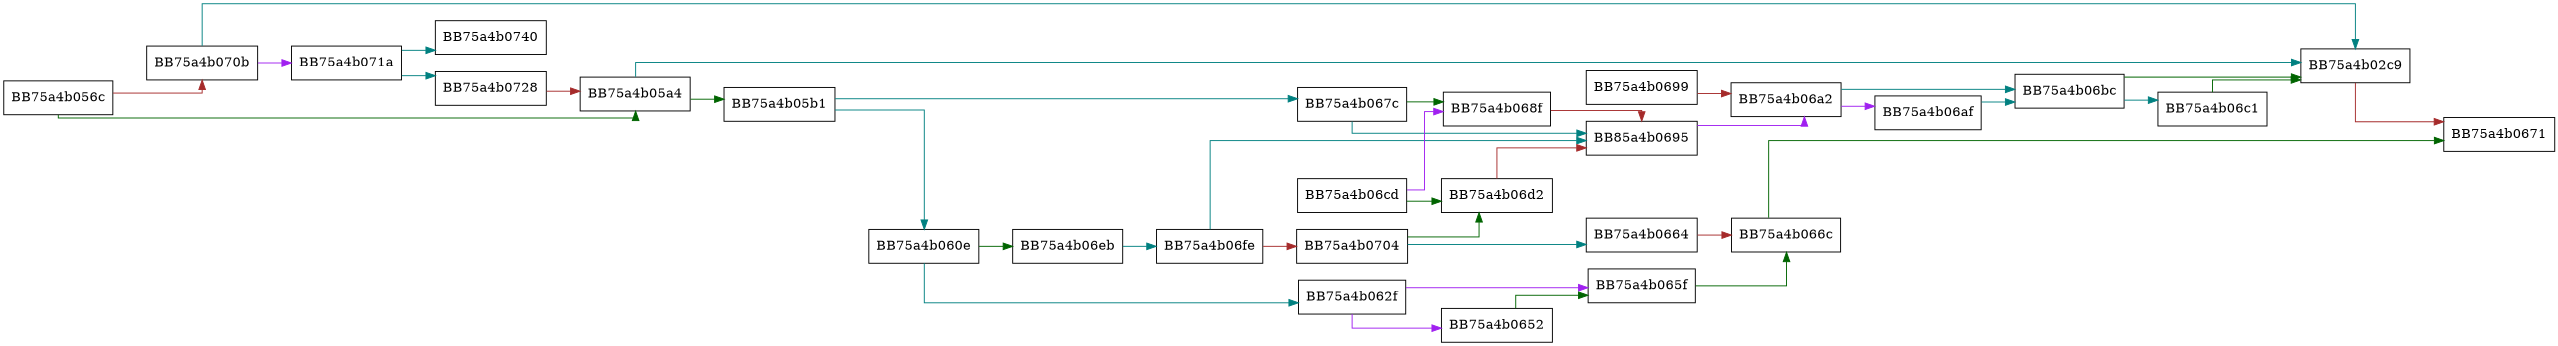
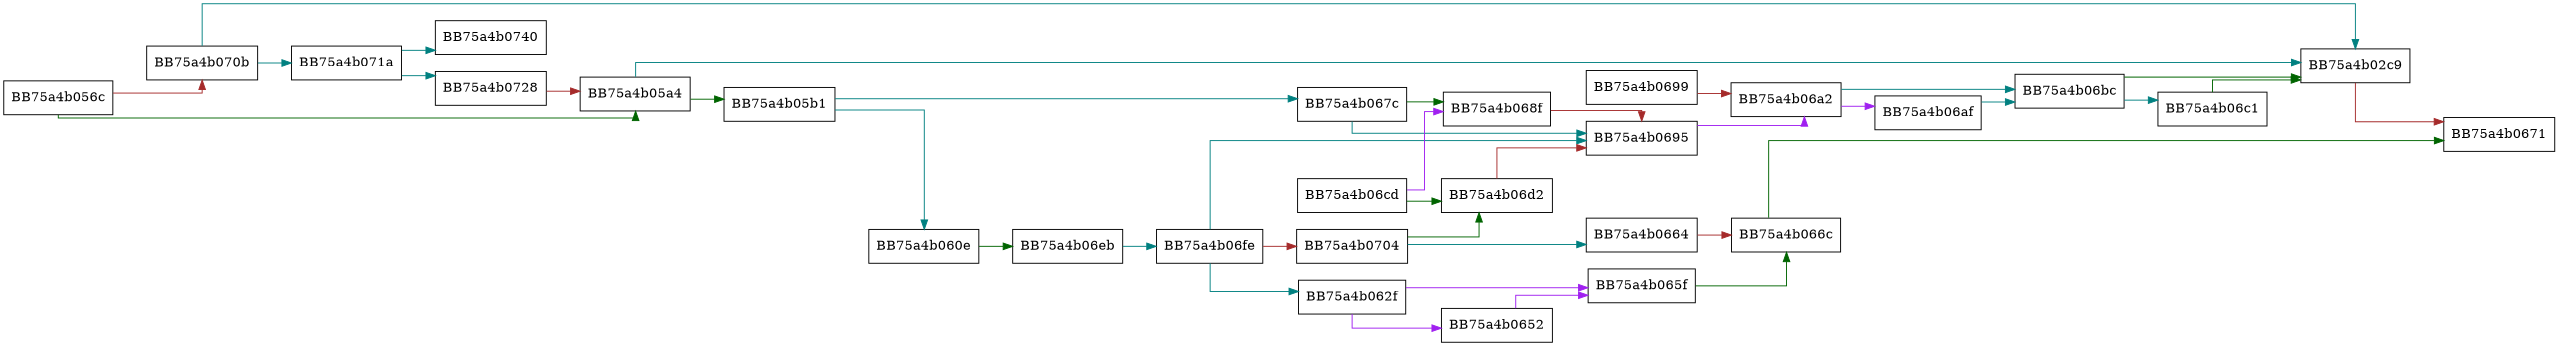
edge "BB75a4b070b" -> "BB75a4b071a": color purple -> teal
node "BB85a4b0695": label "BB85a4b0695" -> "BB75a4b0695"
edge "BB75a4b0652" -> "BB75a4b065f": color darkgreen -> purple
edge "BB75a4b060e" -> "BB75a4b062f": now "BB75a4b06fe" -> "BB75a4b062f"
